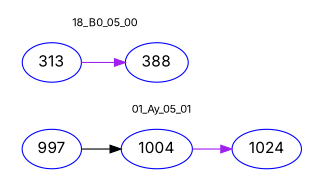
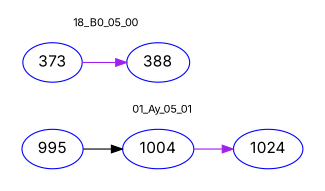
node "313": label "313" -> "373"
node "997": label "997" -> "995"
